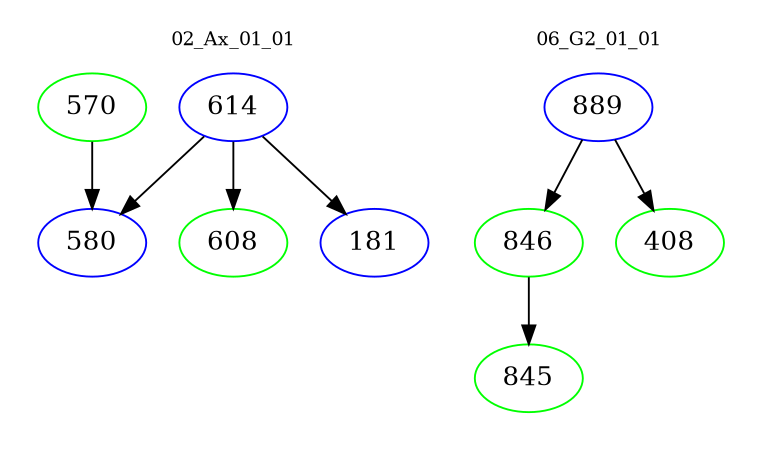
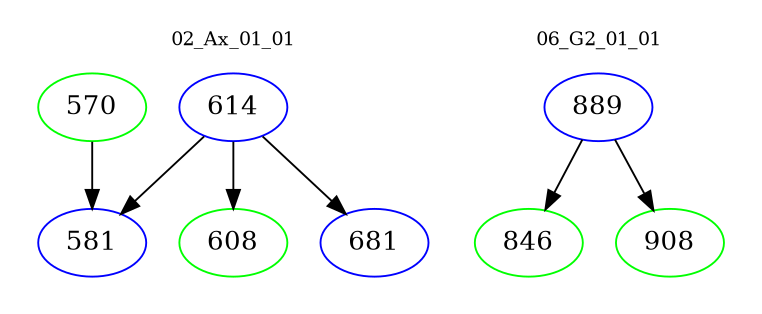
node "580": label "580" -> "581"
node "181": label "181" -> "681"
node "408": label "408" -> "908"
node "845": removed
